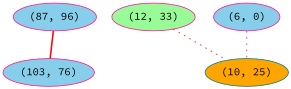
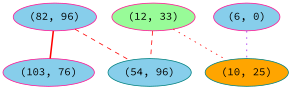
node "(87, 96)": label "(87, 96)" -> "(82, 96)"
node "(54, 96)": added
